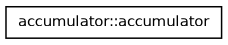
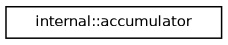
node "accumulator::accumulator": label "accumulator::accumulator" -> "internal::accumulator"
